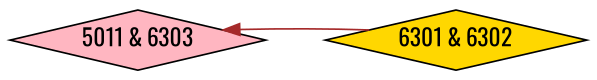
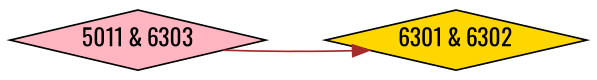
edge "6301 & 6302" -> "5011 & 6303": reversed
